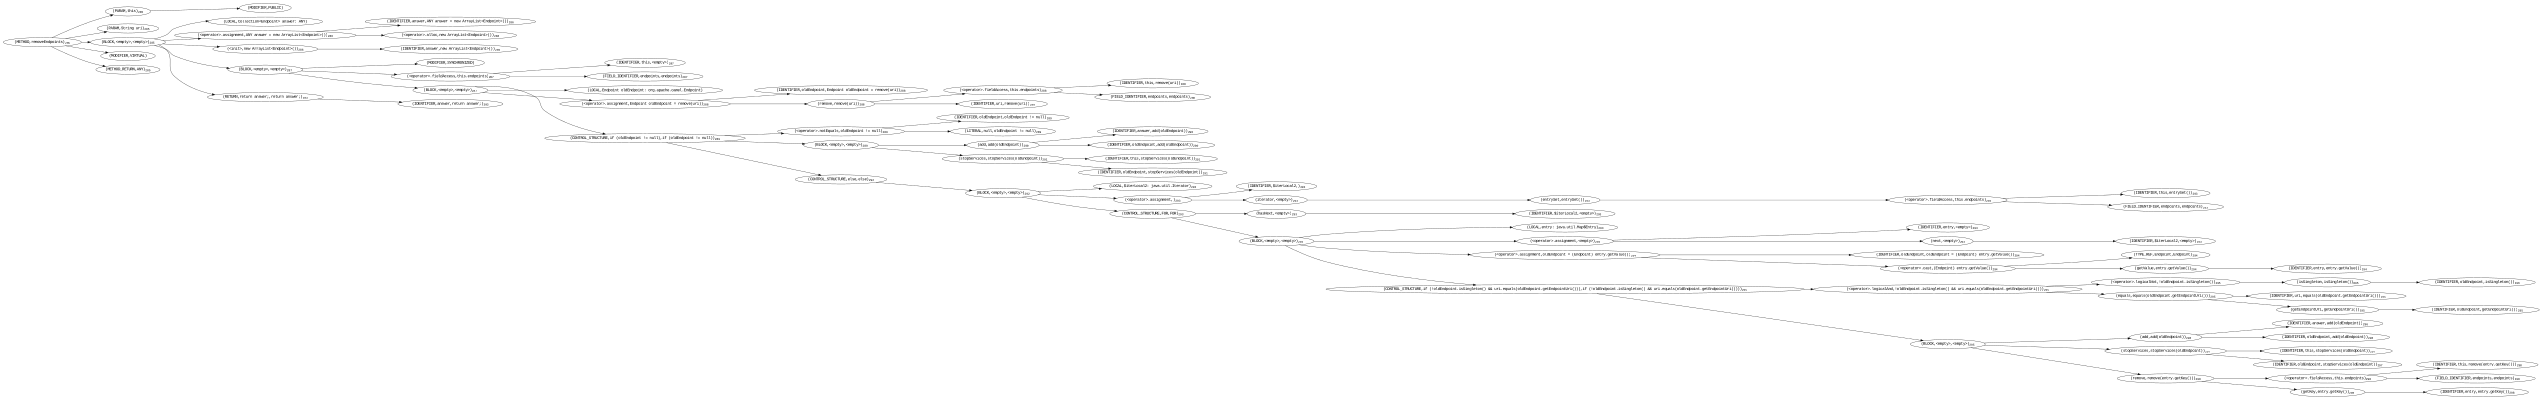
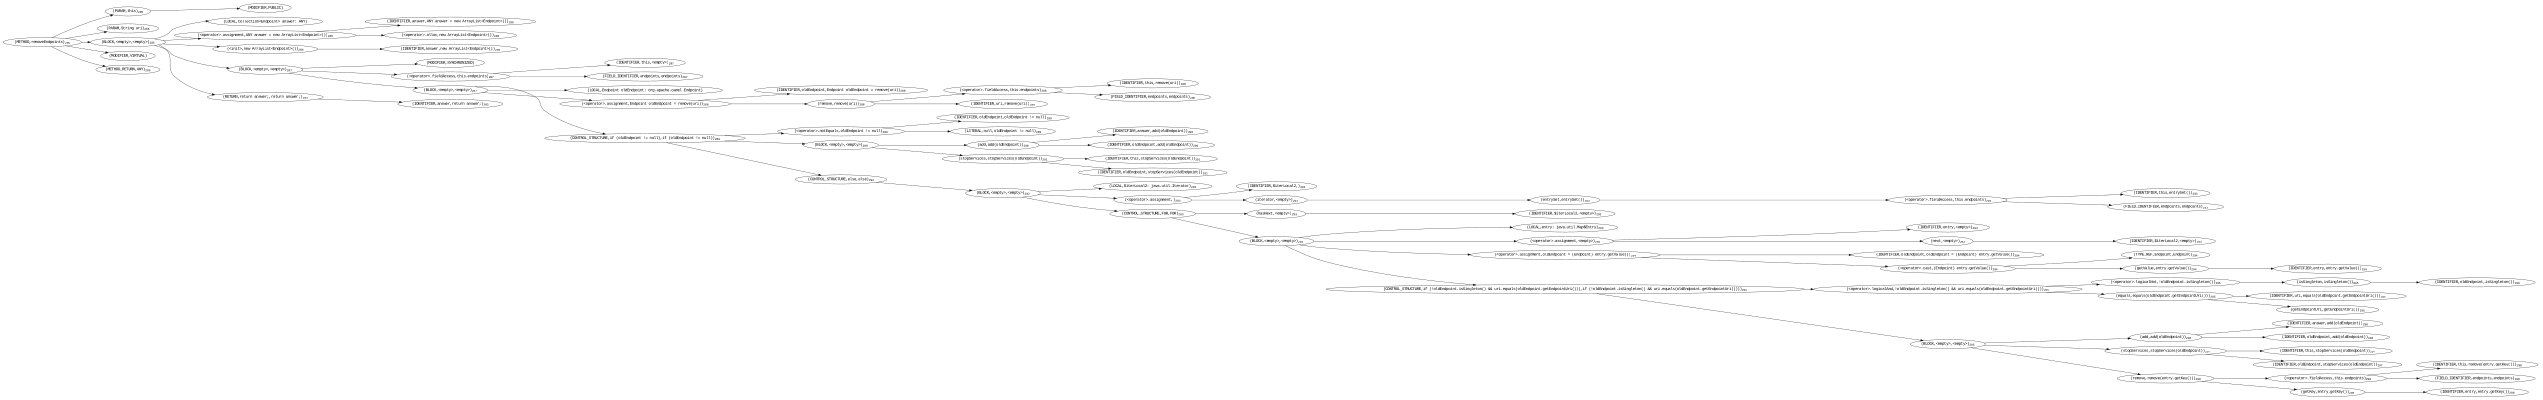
node "(IDENTIFIER,oldEndpoint,getEndpointUri())": removed
